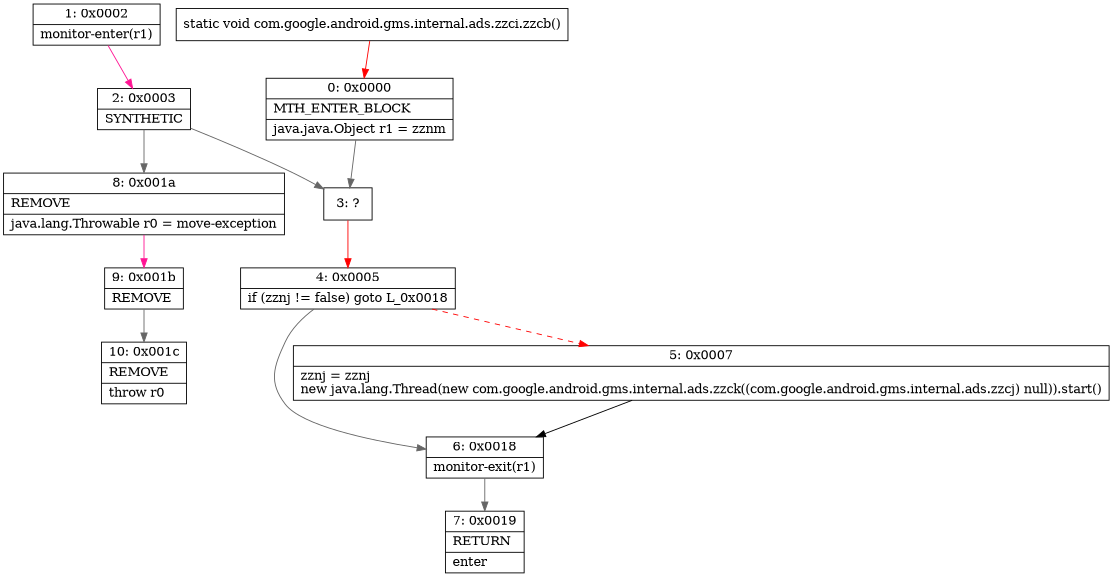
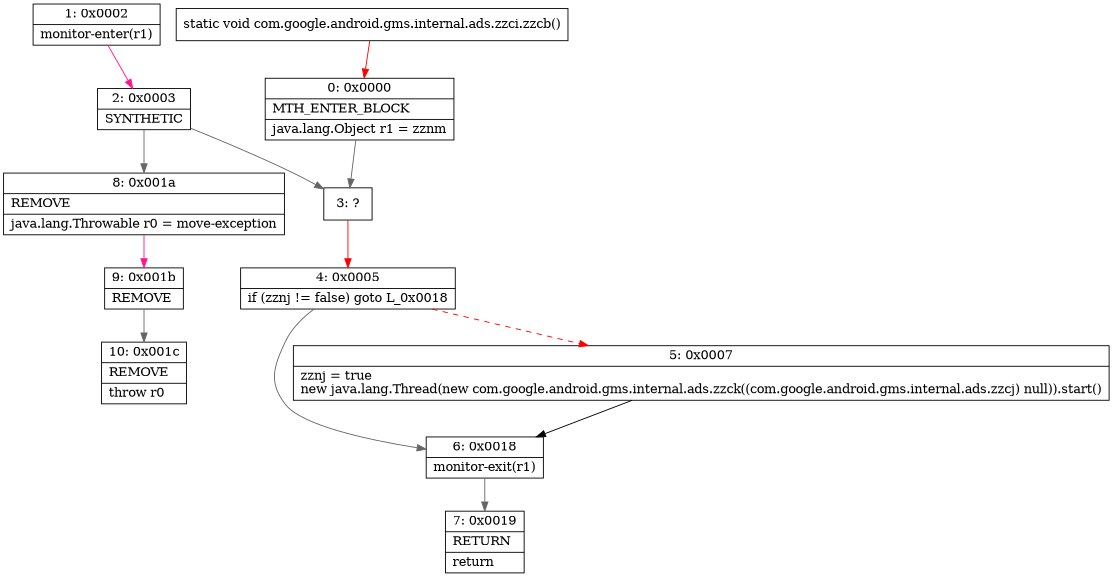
node "0: 0x0000": text "java.java.Object r1 = zznm" -> "java.lang.Object r1 = zznm"
node "5: 0x0007": text "zznj = zznj" -> "zznj = true"
node "7: 0x0019": text "enter" -> "return"
